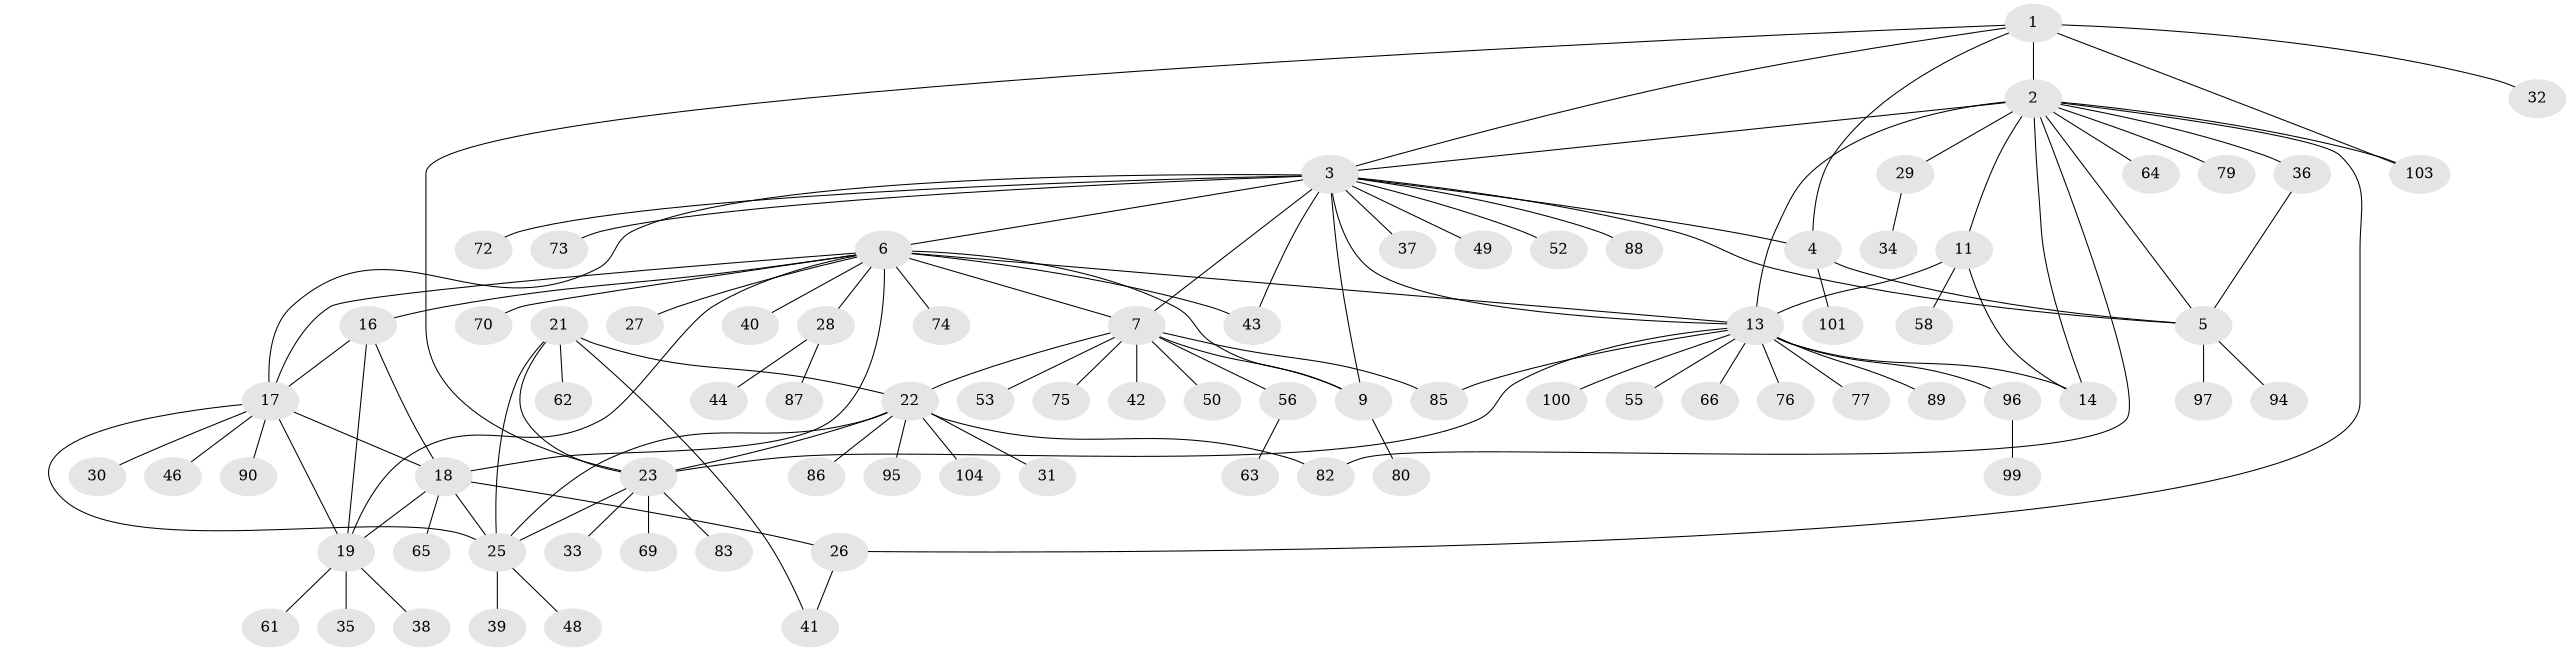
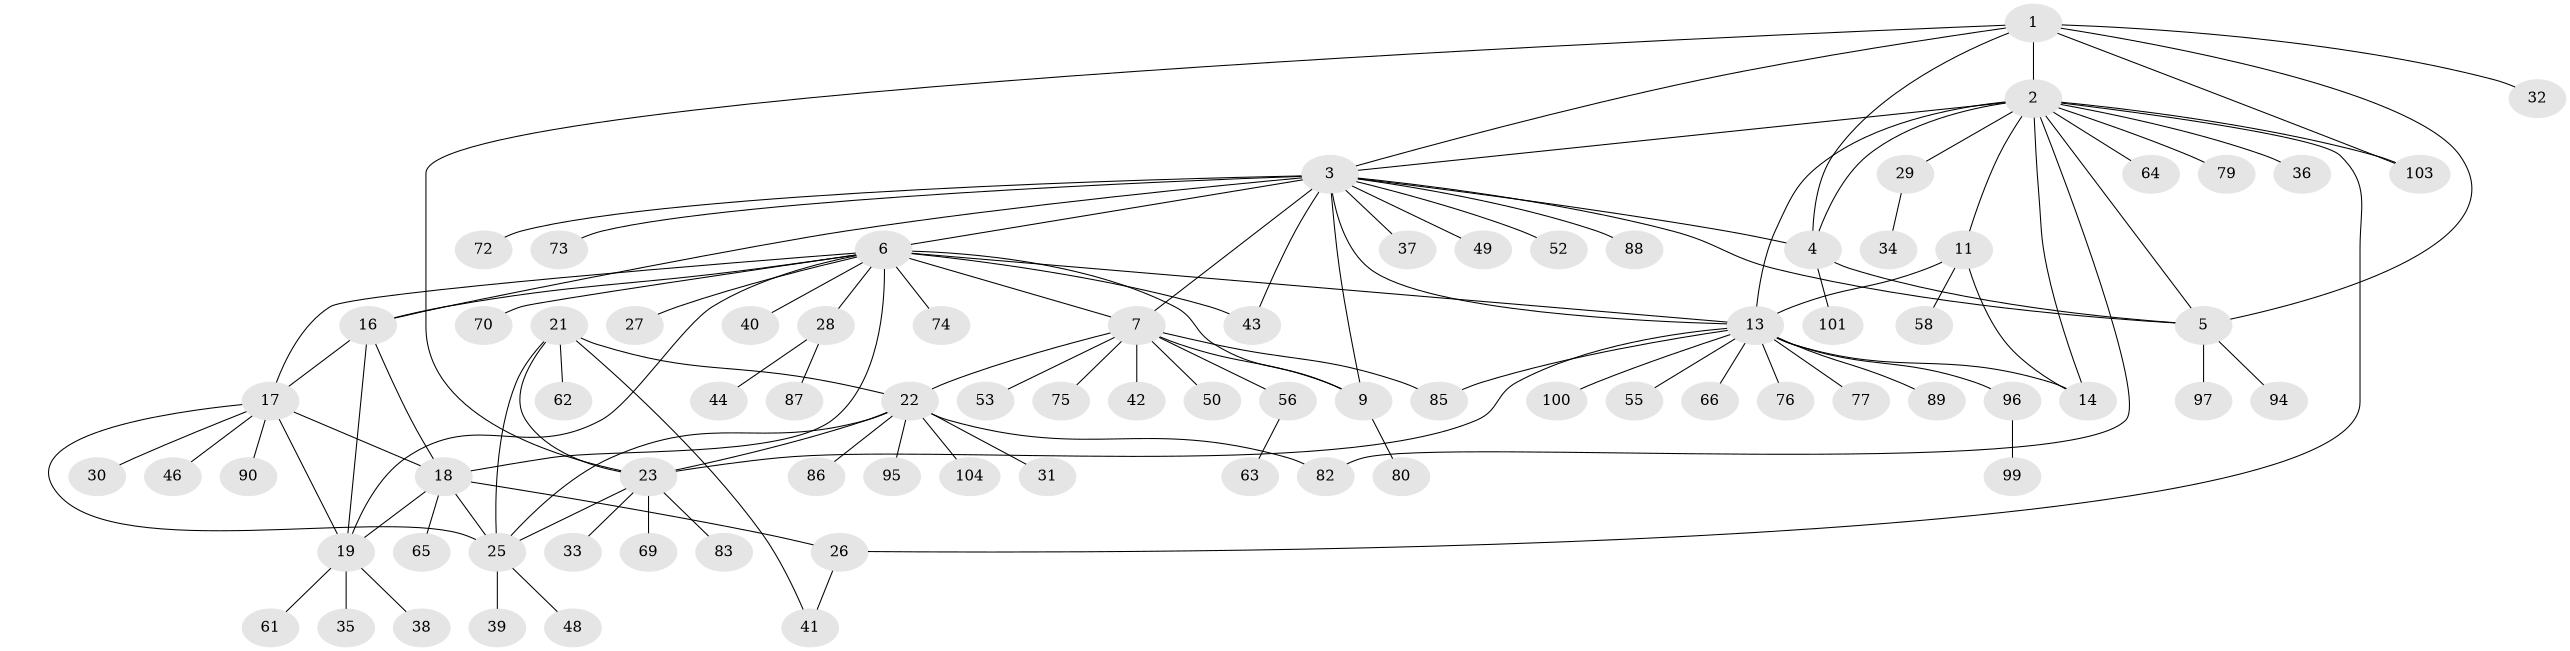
edge "2" -- "4": added
edge "36" -- "5": now "1" -- "5"
edge "3" -- "17": now "3" -- "16"
